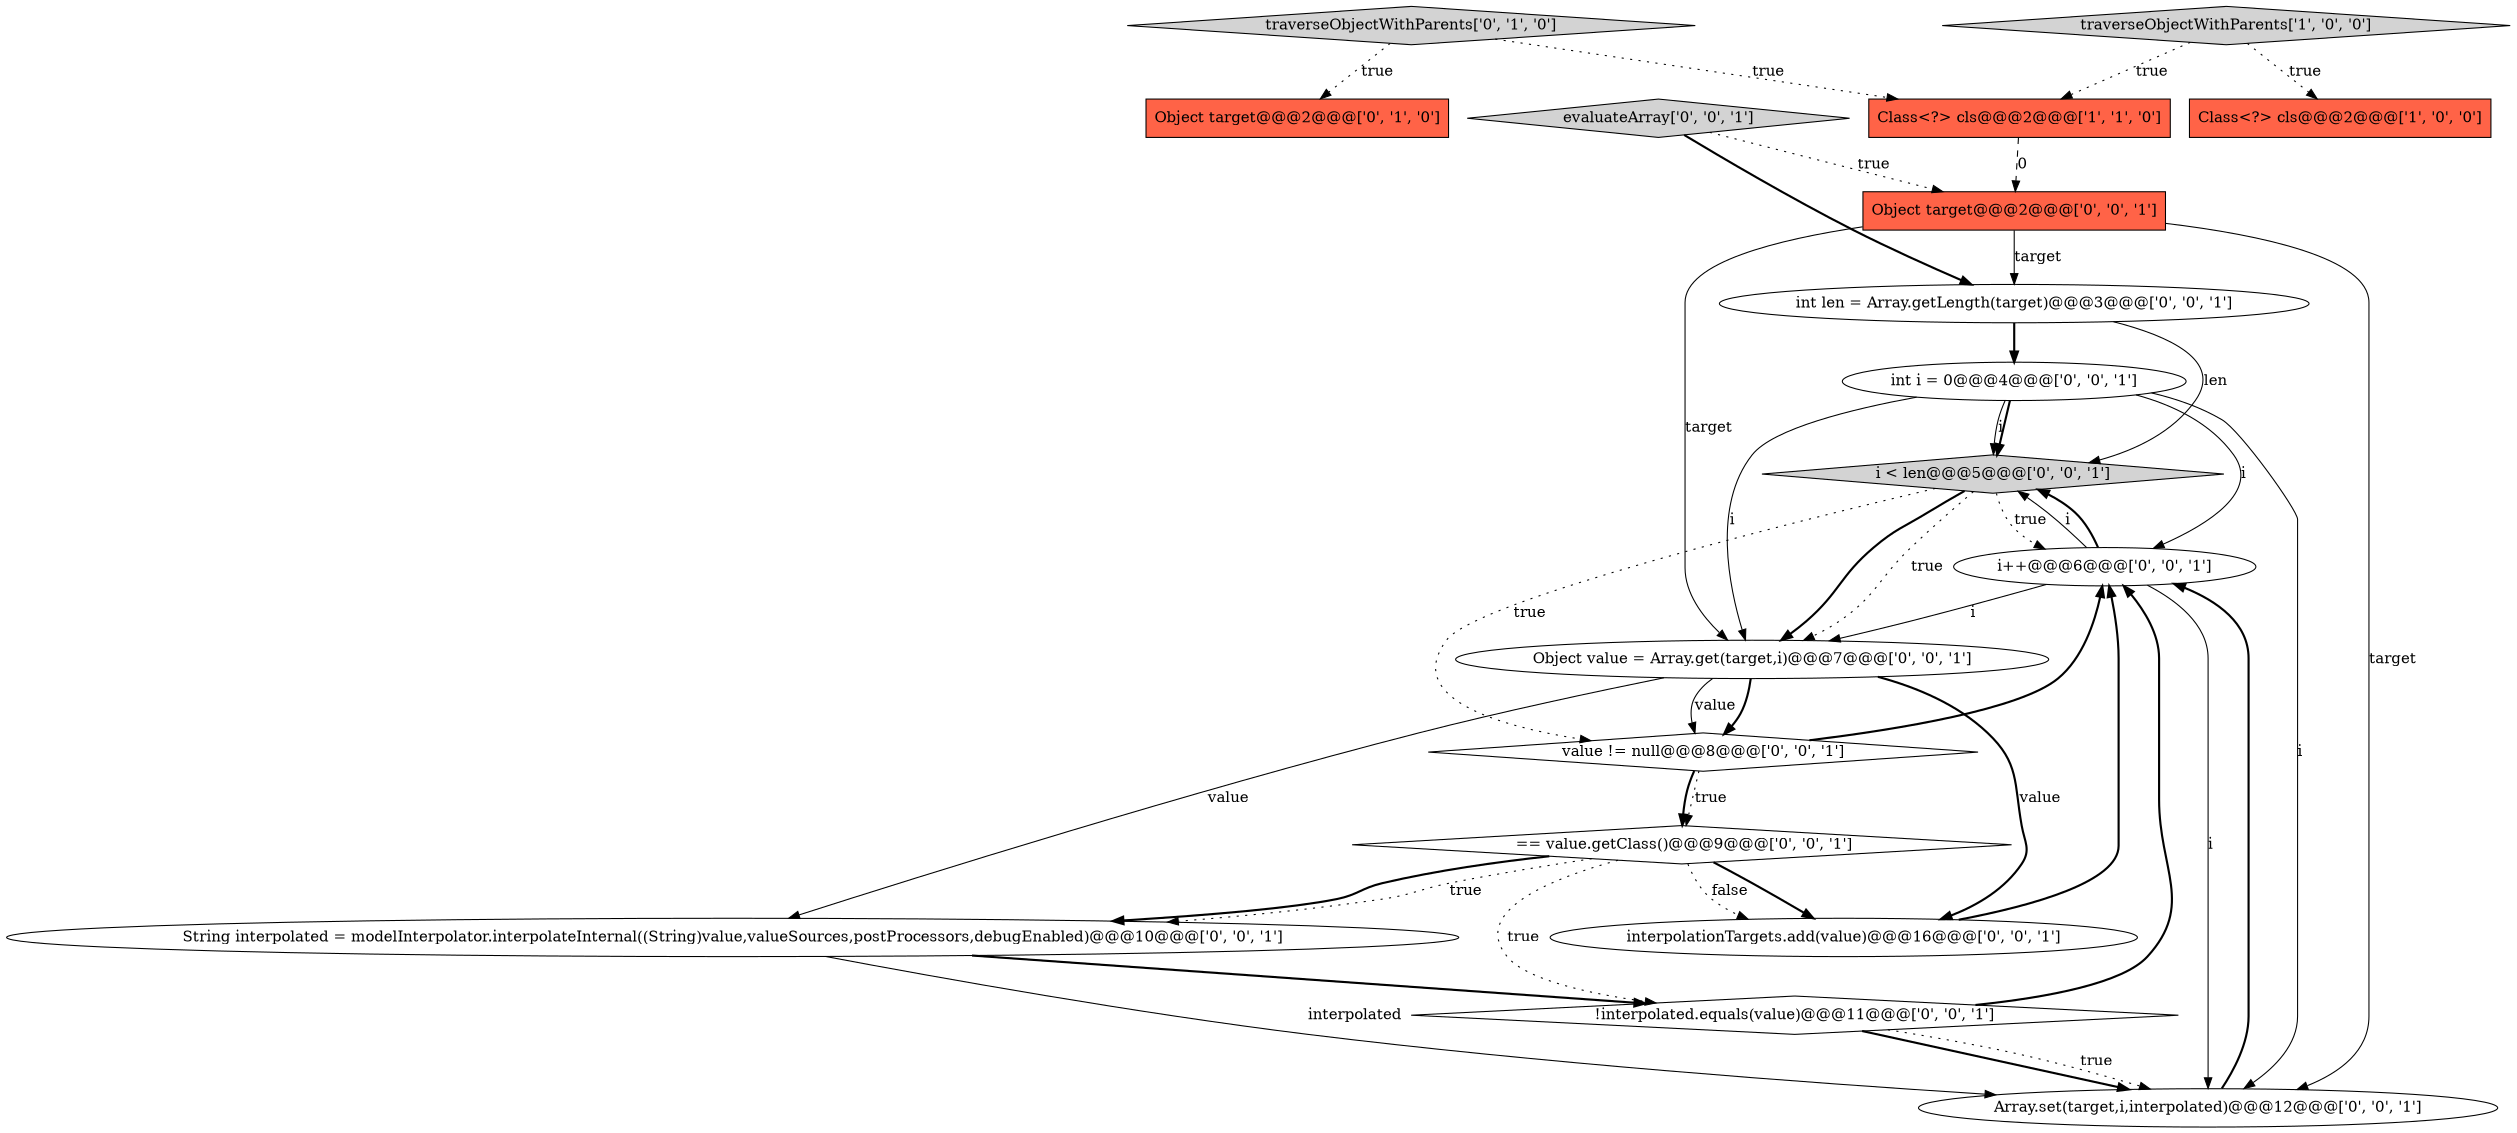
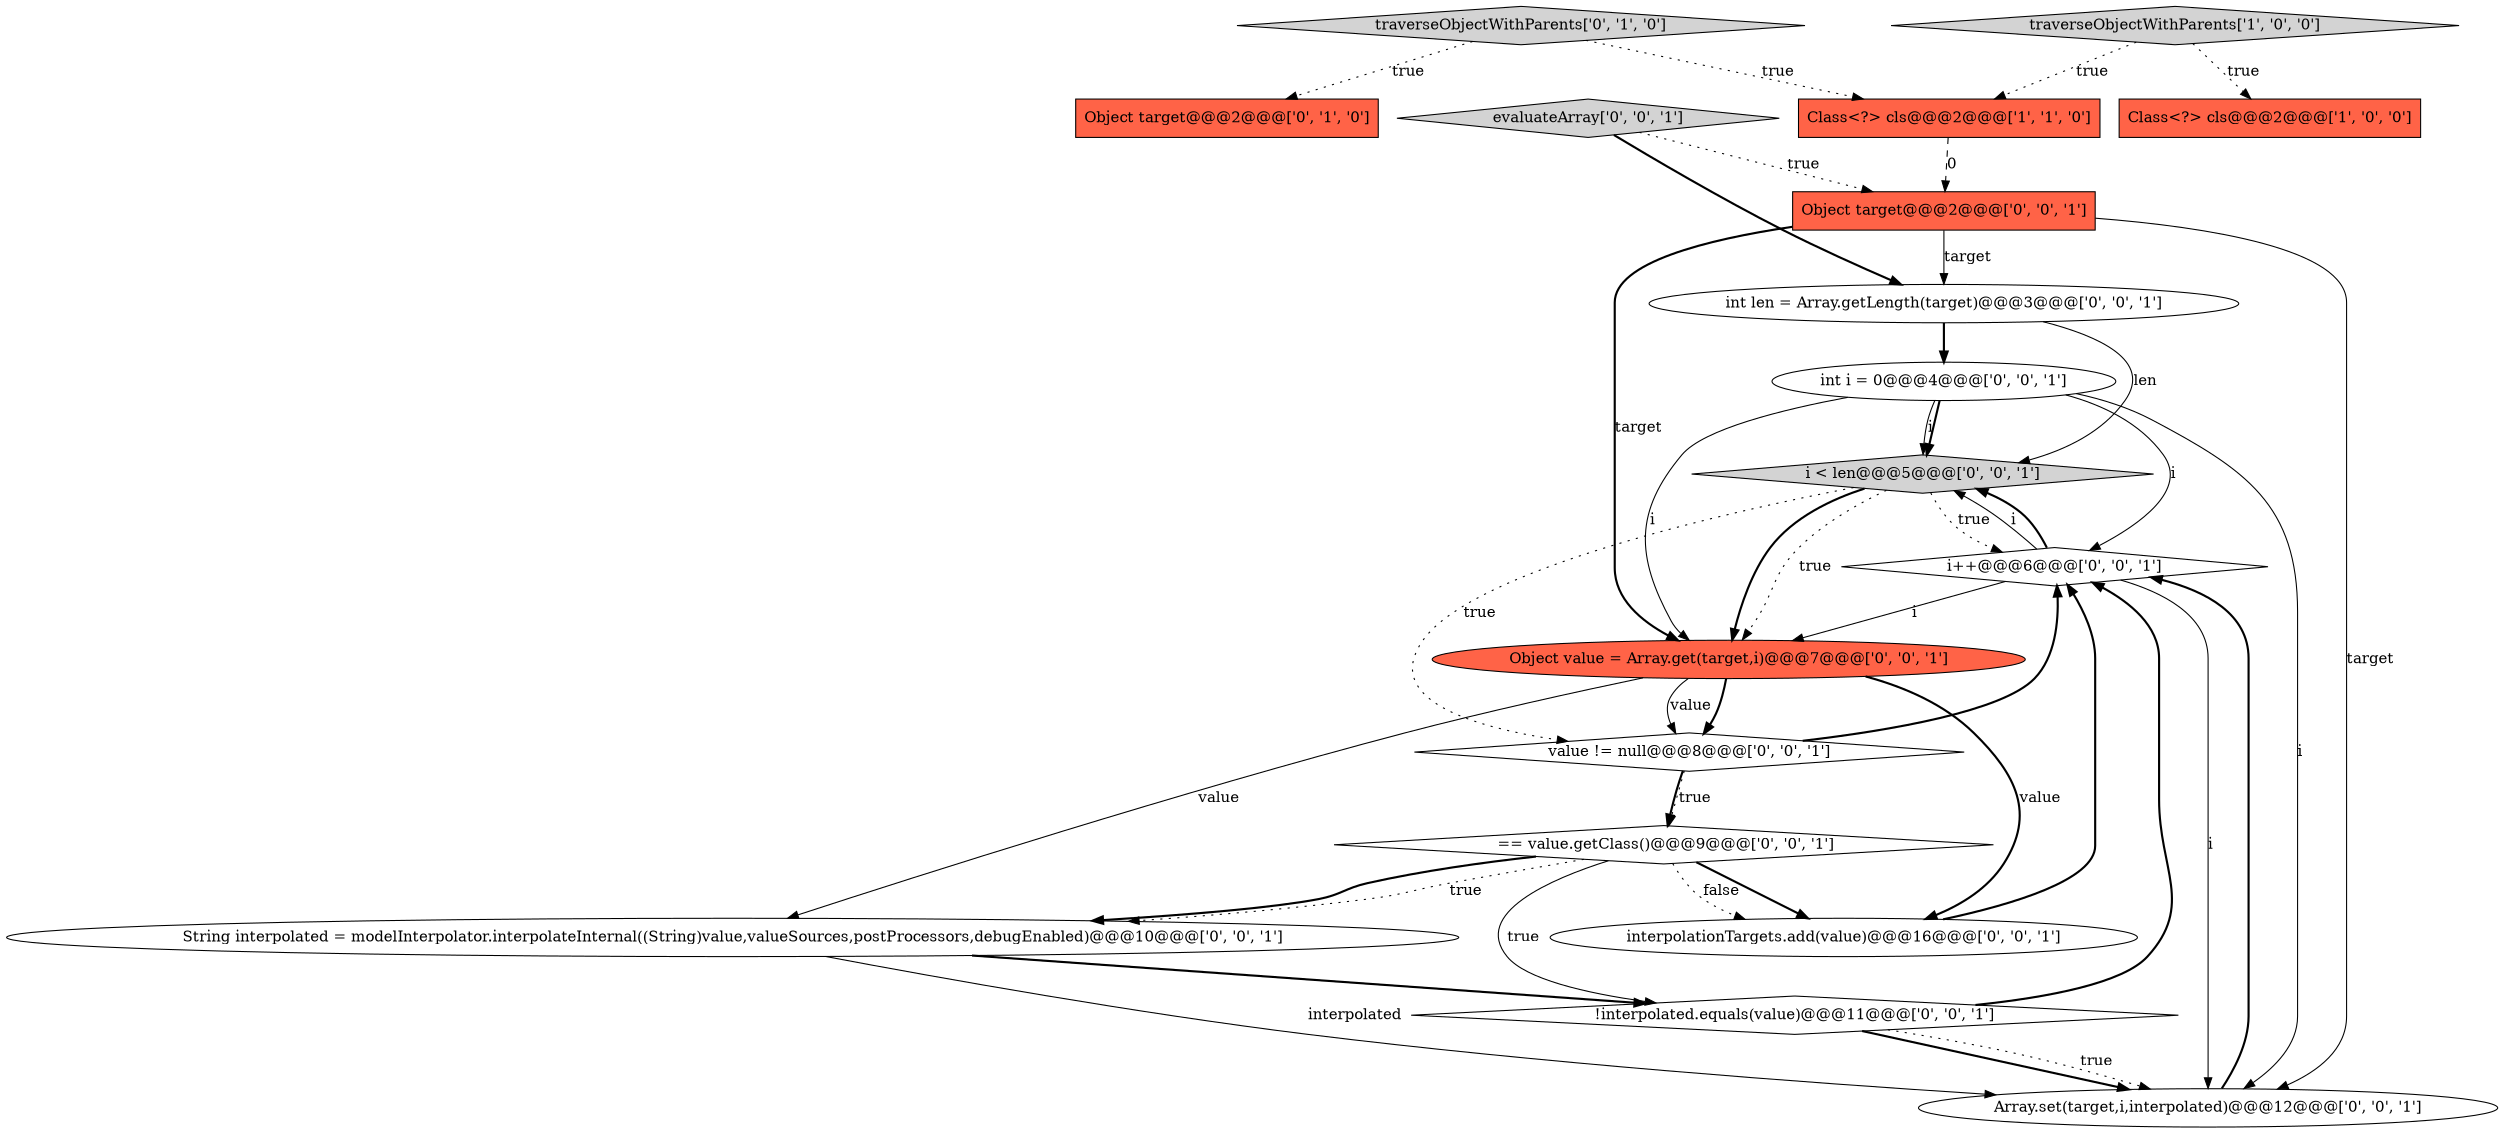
edge "Object target@@@2@@@['0', '0', '1']" -> "Object value = Array.get(target,i)@@@7@@@['0', '0', '1']": style solid -> bold
node "i++@@@6@@@['0', '0', '1']": shape ellipse -> diamond
node "Object value = Array.get(target,i)@@@7@@@['0', '0', '1']": fillcolor white -> tomato
edge "== value.getClass()@@@9@@@['0', '0', '1']" -> "!interpolated.equals(value)@@@11@@@['0', '0', '1']": style dotted -> solid
